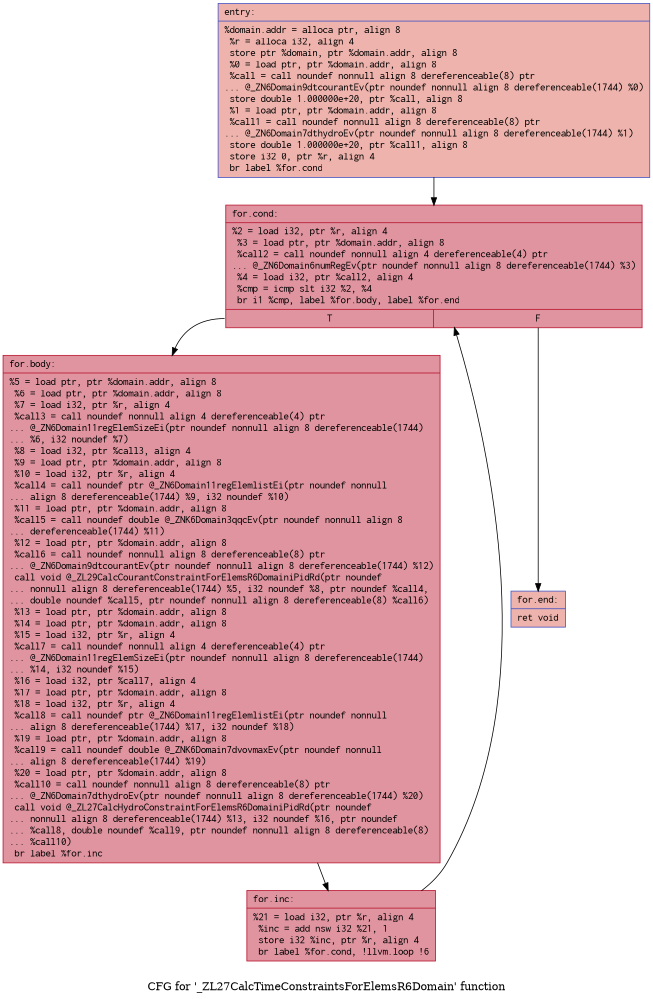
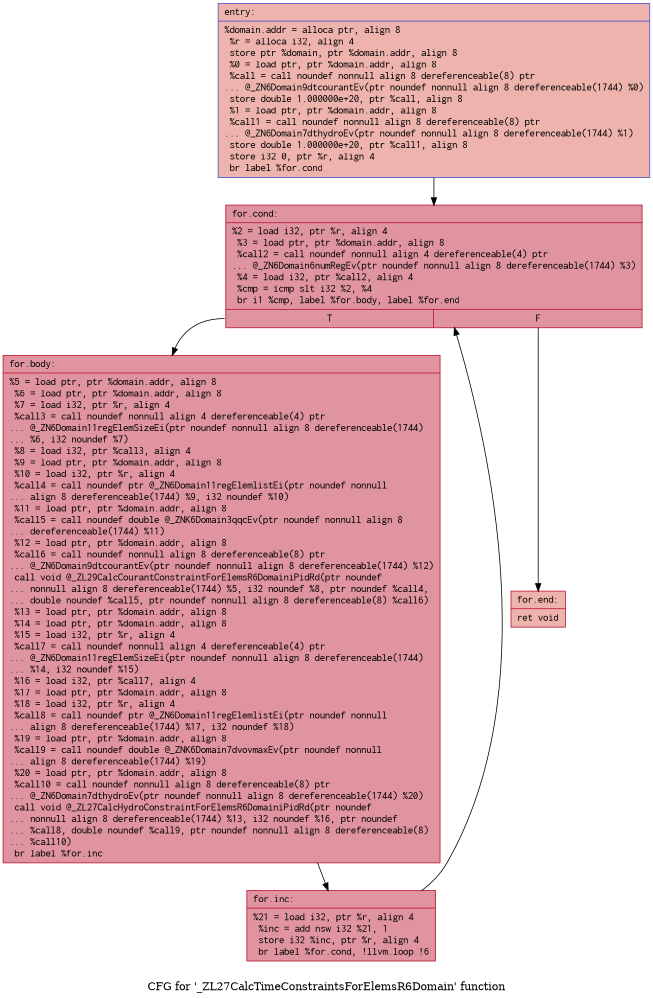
node "for.end:": color #3d50c3ff -> #b70d28ff
